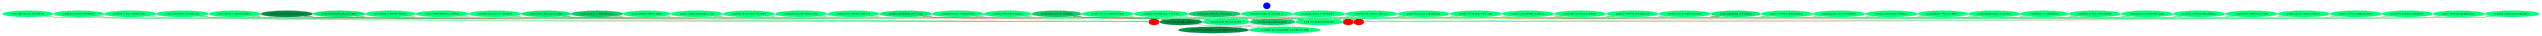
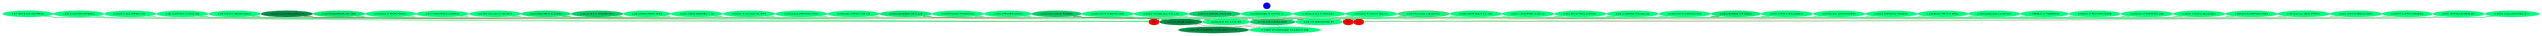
node "0.0014725105728565935": color springgreen1 -> red
